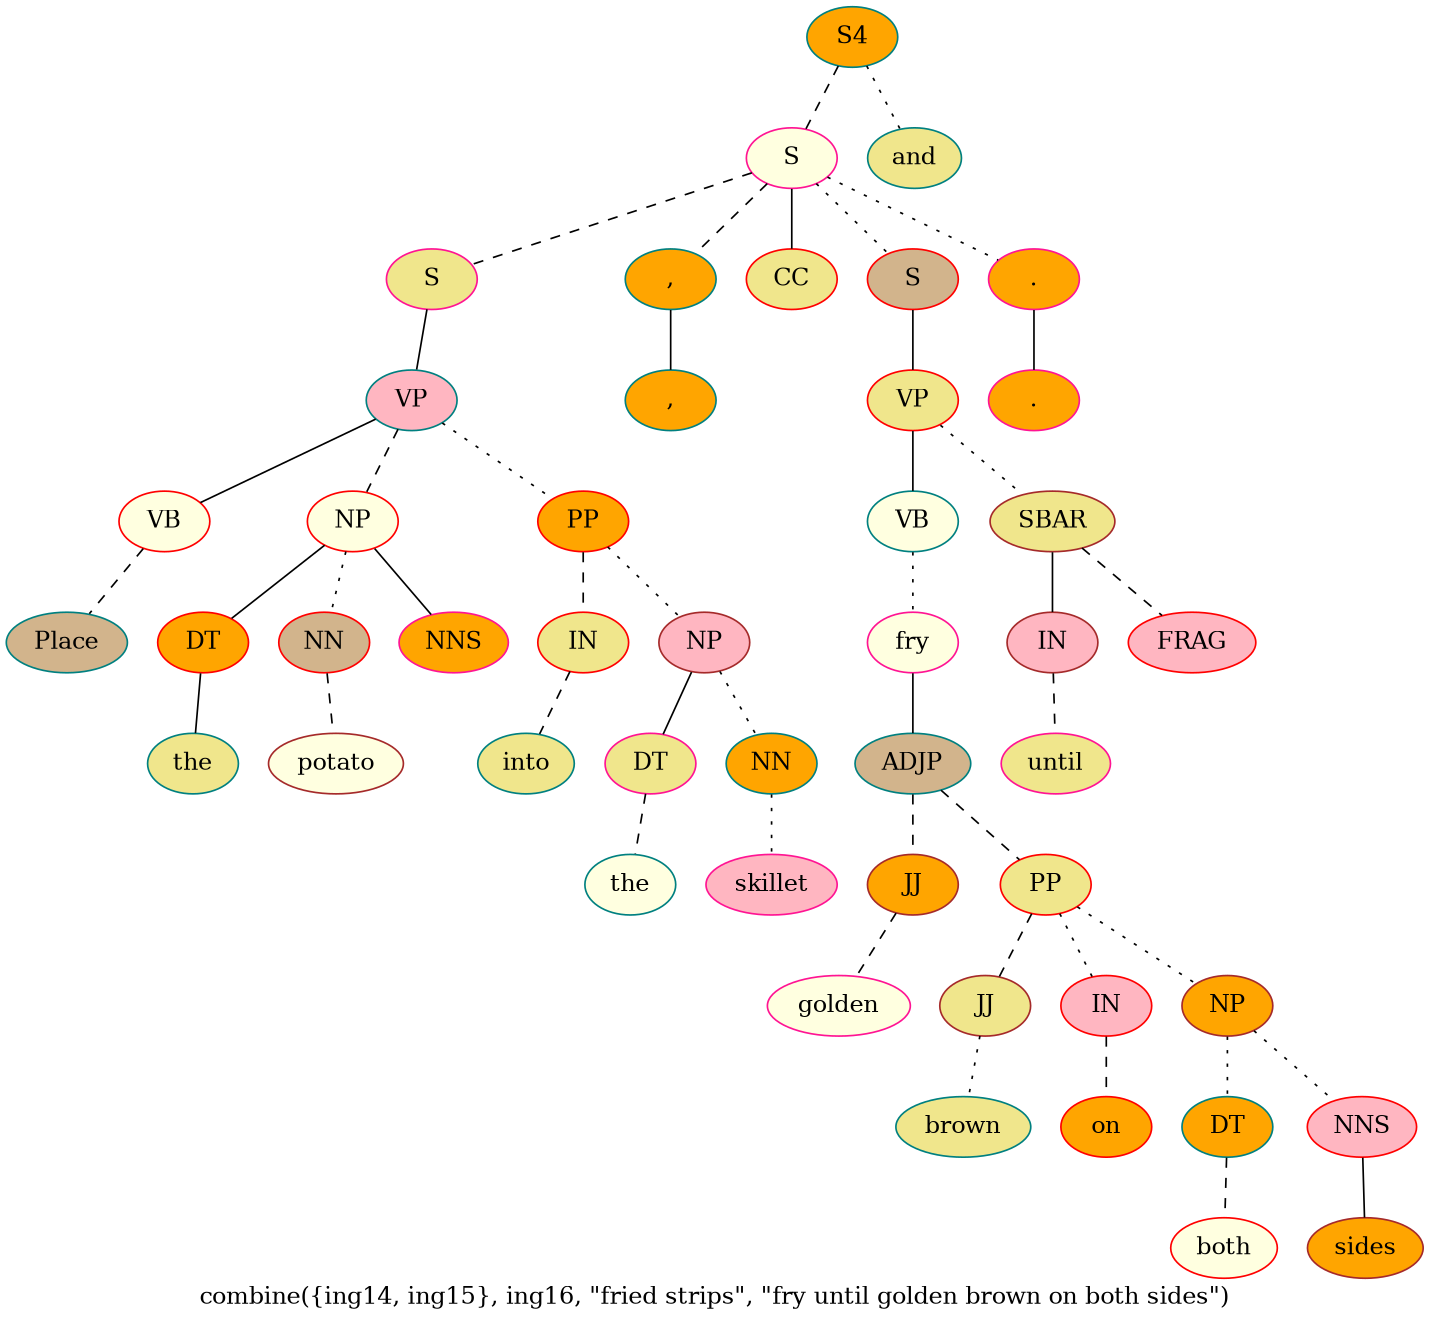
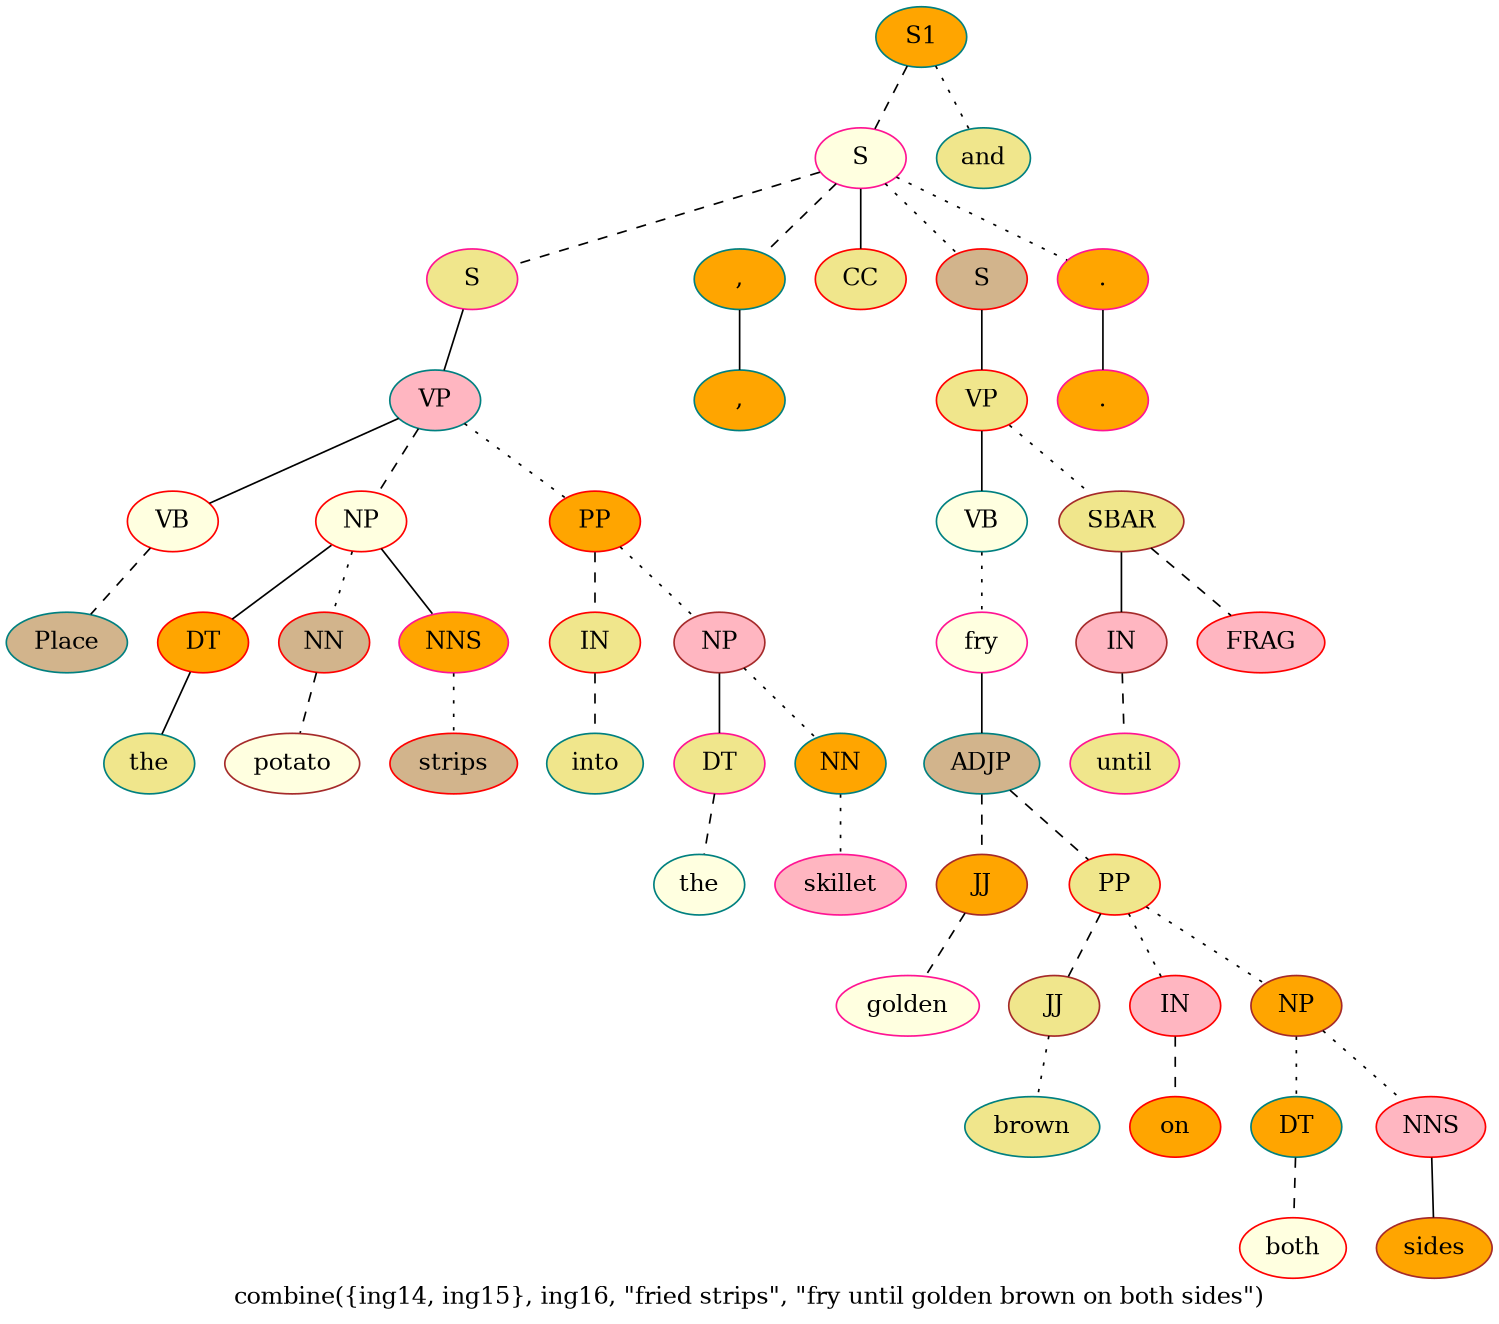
node "S4": label "S4" -> "S1"
node "strips": added
